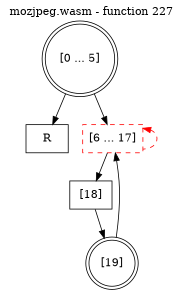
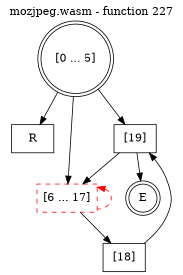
edge "[0 ... 5]" -> "[19]": added
node "E": added
node "[19]": shape doublecircle -> box
